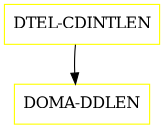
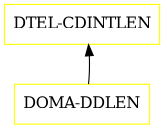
edge "DTEL-CDINTLEN" -> "DOMA-DDLEN": reversed
